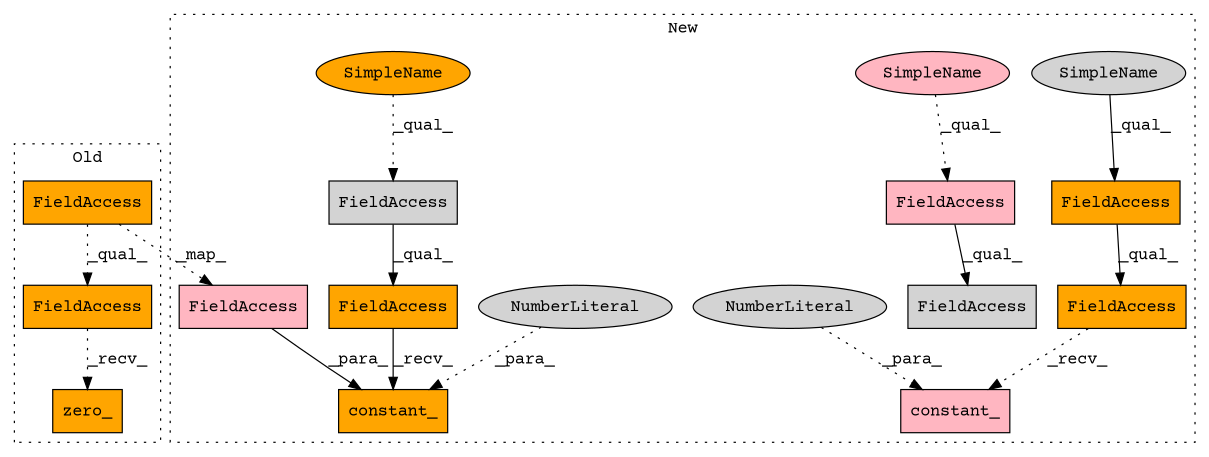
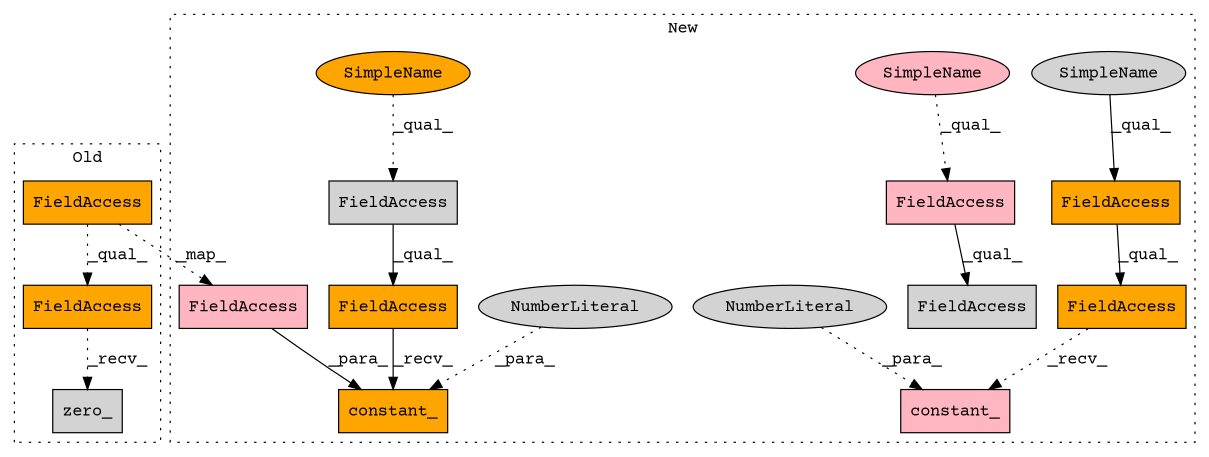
node "zero_": fillcolor orange -> lightgrey
